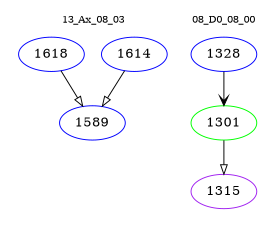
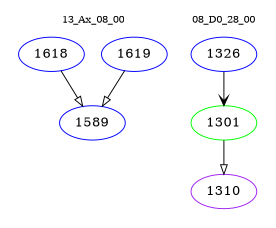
cluster "13_Ax_08_03": label "13_Ax_08_03" -> "13_Ax_08_00"
cluster "08_D0_08_00": label "08_D0_08_00" -> "08_D0_28_00"
node "1614": label "1614" -> "1619"
node "1328": label "1328" -> "1326"
node "1315": label "1315" -> "1310"
